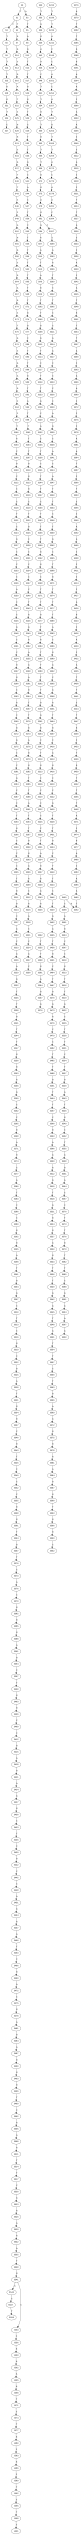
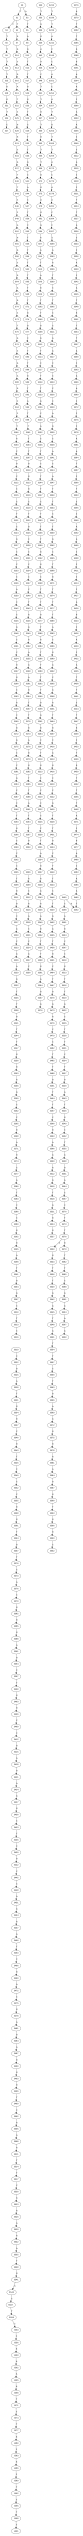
edge "S81" -> "S287": now "S284" -> "S287"
node "S203": removed
node "S249": added
edge "S527" -> "S530": now "S576" -> "S530"
edge "S316" -> "S319": removed, label "G"
edge "S541" -> "S553": now "S550" -> "S553"
